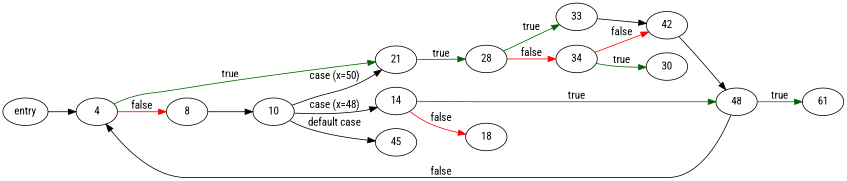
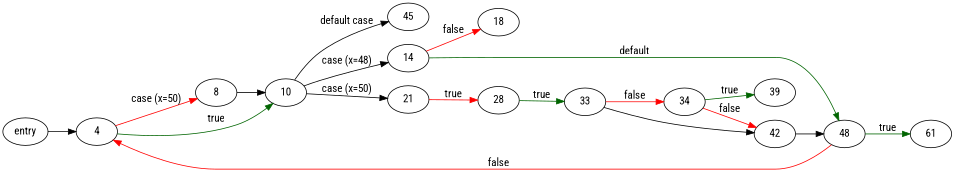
edge "21" -> "28": color darkgreen -> red
edge "28" -> "34": now "33" -> "34"
node "30": label "30" -> "39"
edge "4" -> "21": now "4" -> "10"
edge "14" -> "48": label "true" -> "default"
edge "4" -> "8": label "false" -> "case (x=50)"
edge "48" -> "4": color black -> red
